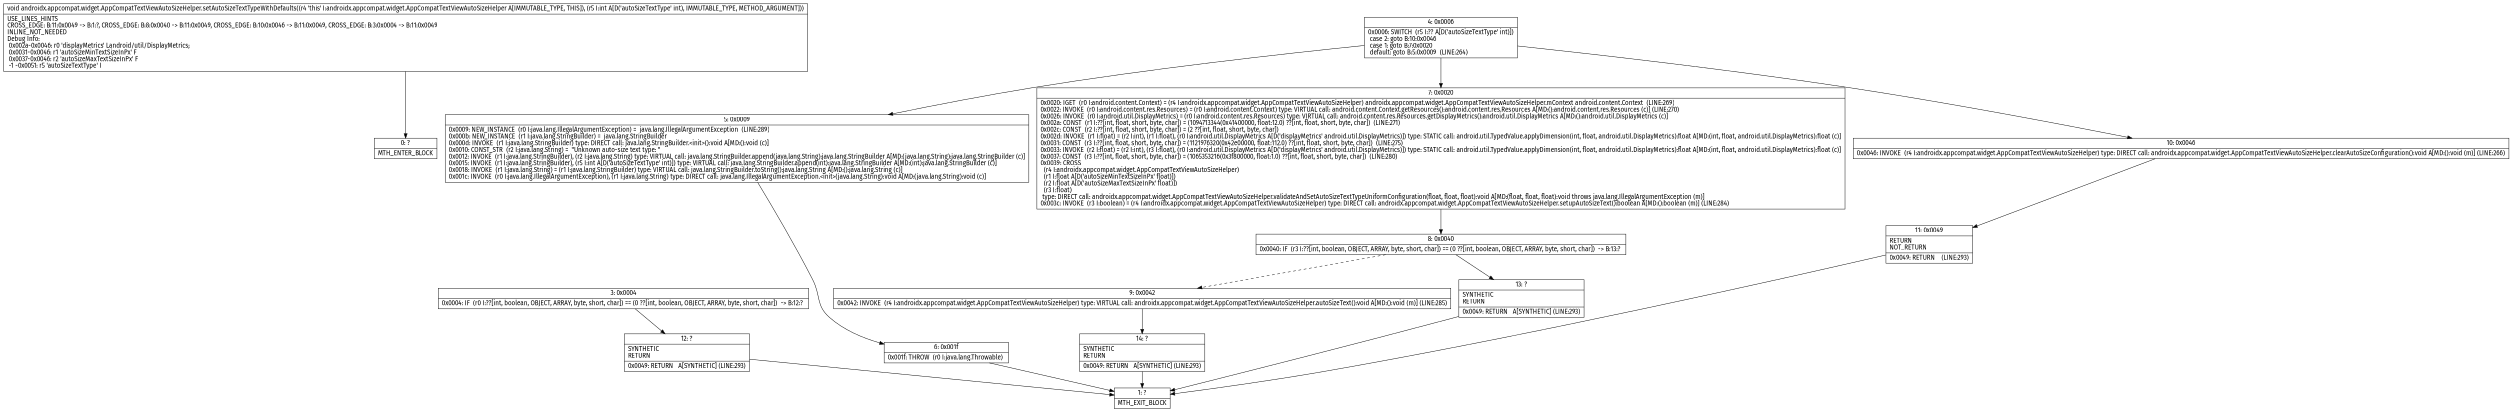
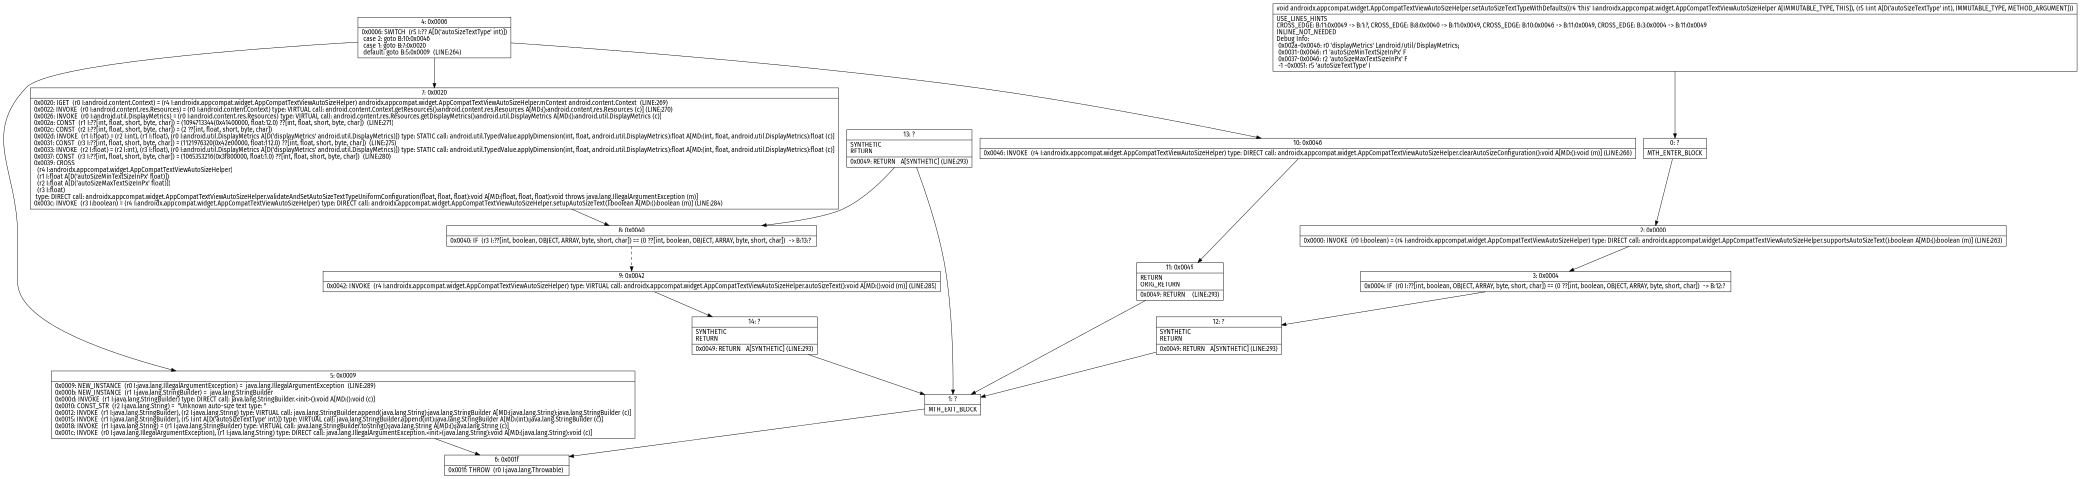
node "2: 0x0000": added
node "11: 0x0049": text "NOT_RETURN" -> "ORIG_RETURN"
edge "8: 0x0040" -> "13: ?": reversed
edge "6: 0x001f" -> "1: ?": reversed
